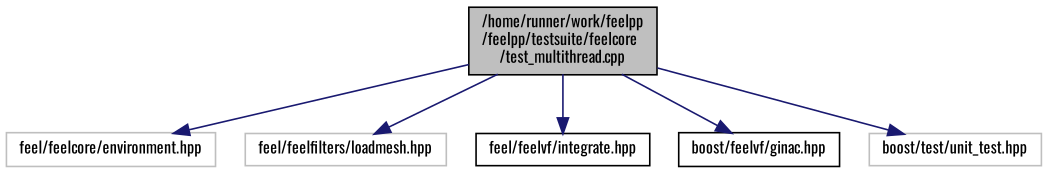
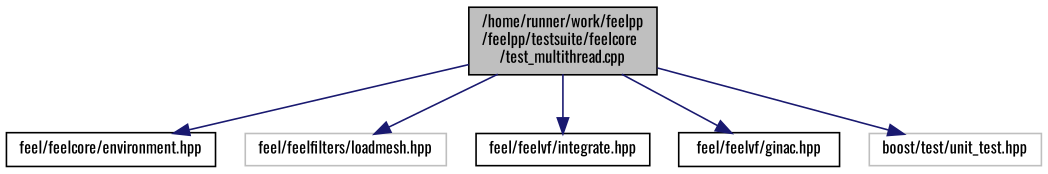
node "feel/feelcore/environment.hpp": color grey75 -> black
node "boost/feelvf/ginac.hpp": label "boost/feelvf/ginac.hpp" -> "feel/feelvf/ginac.hpp"
